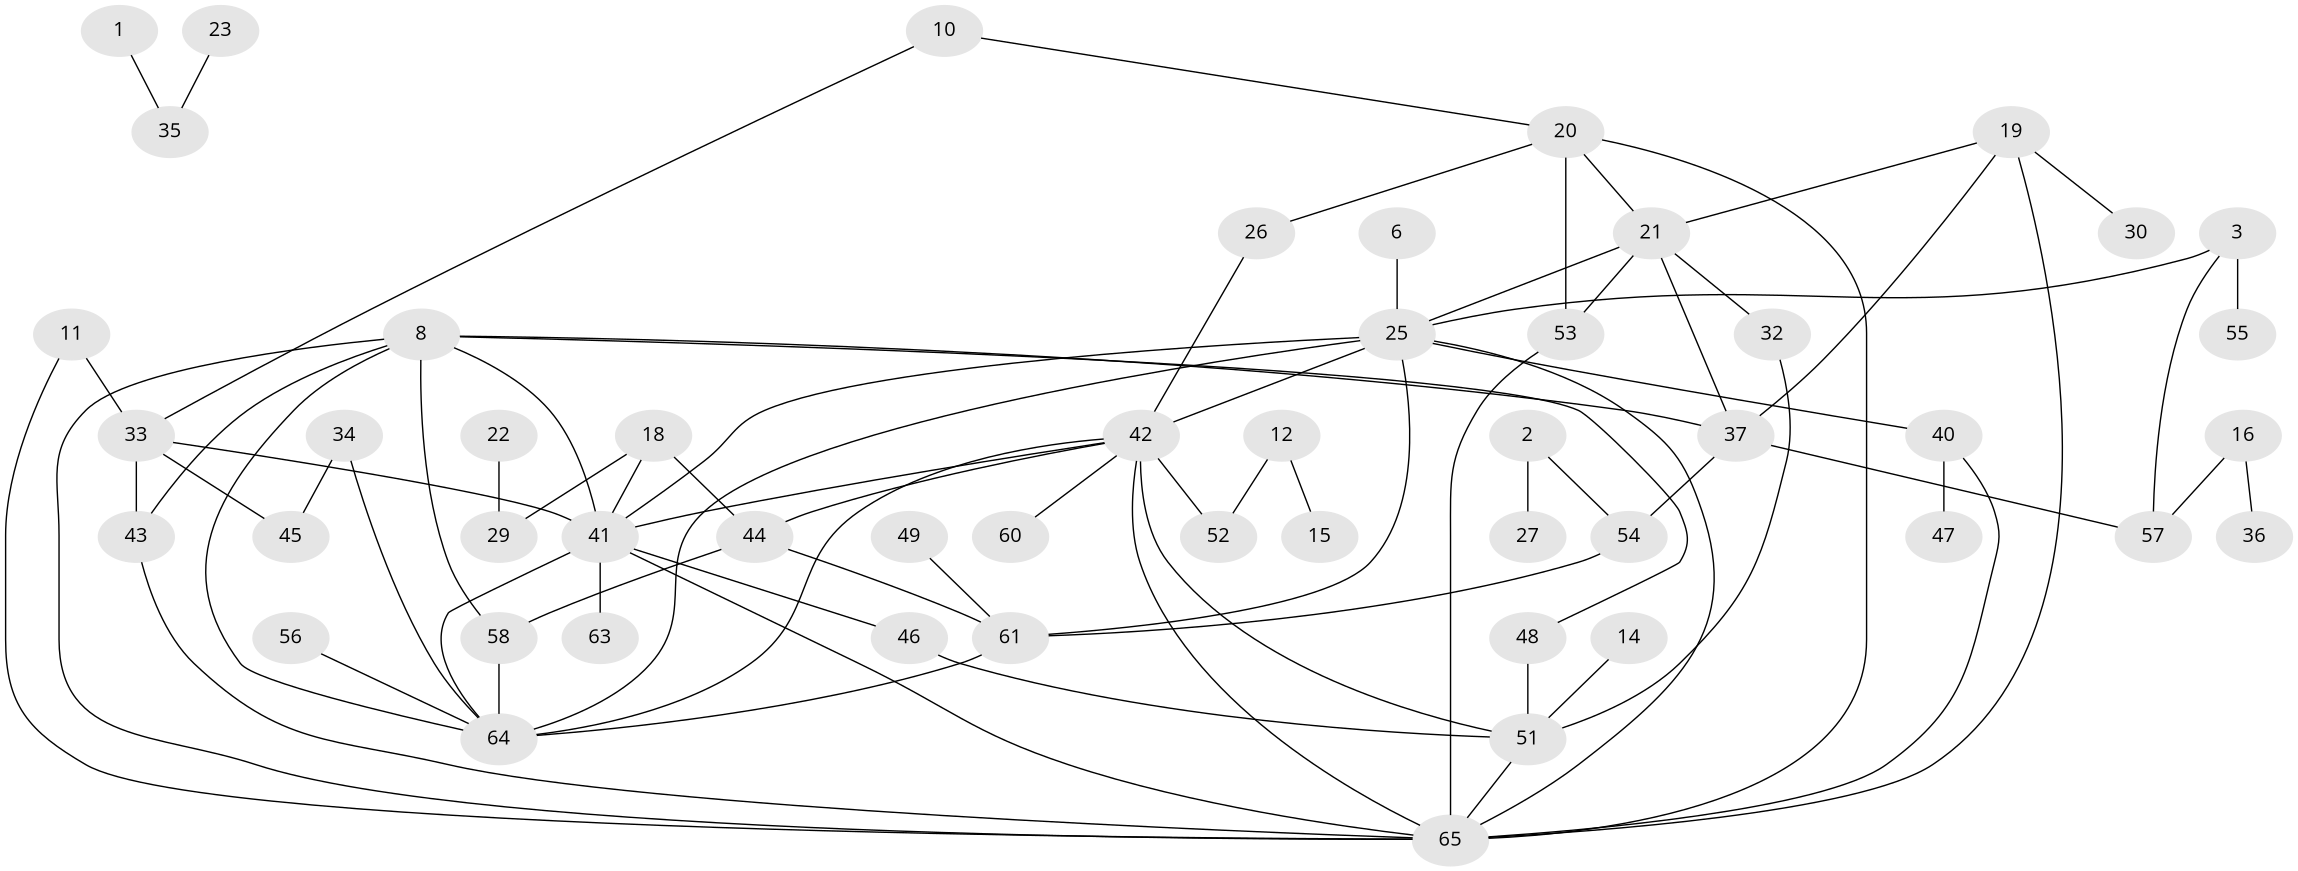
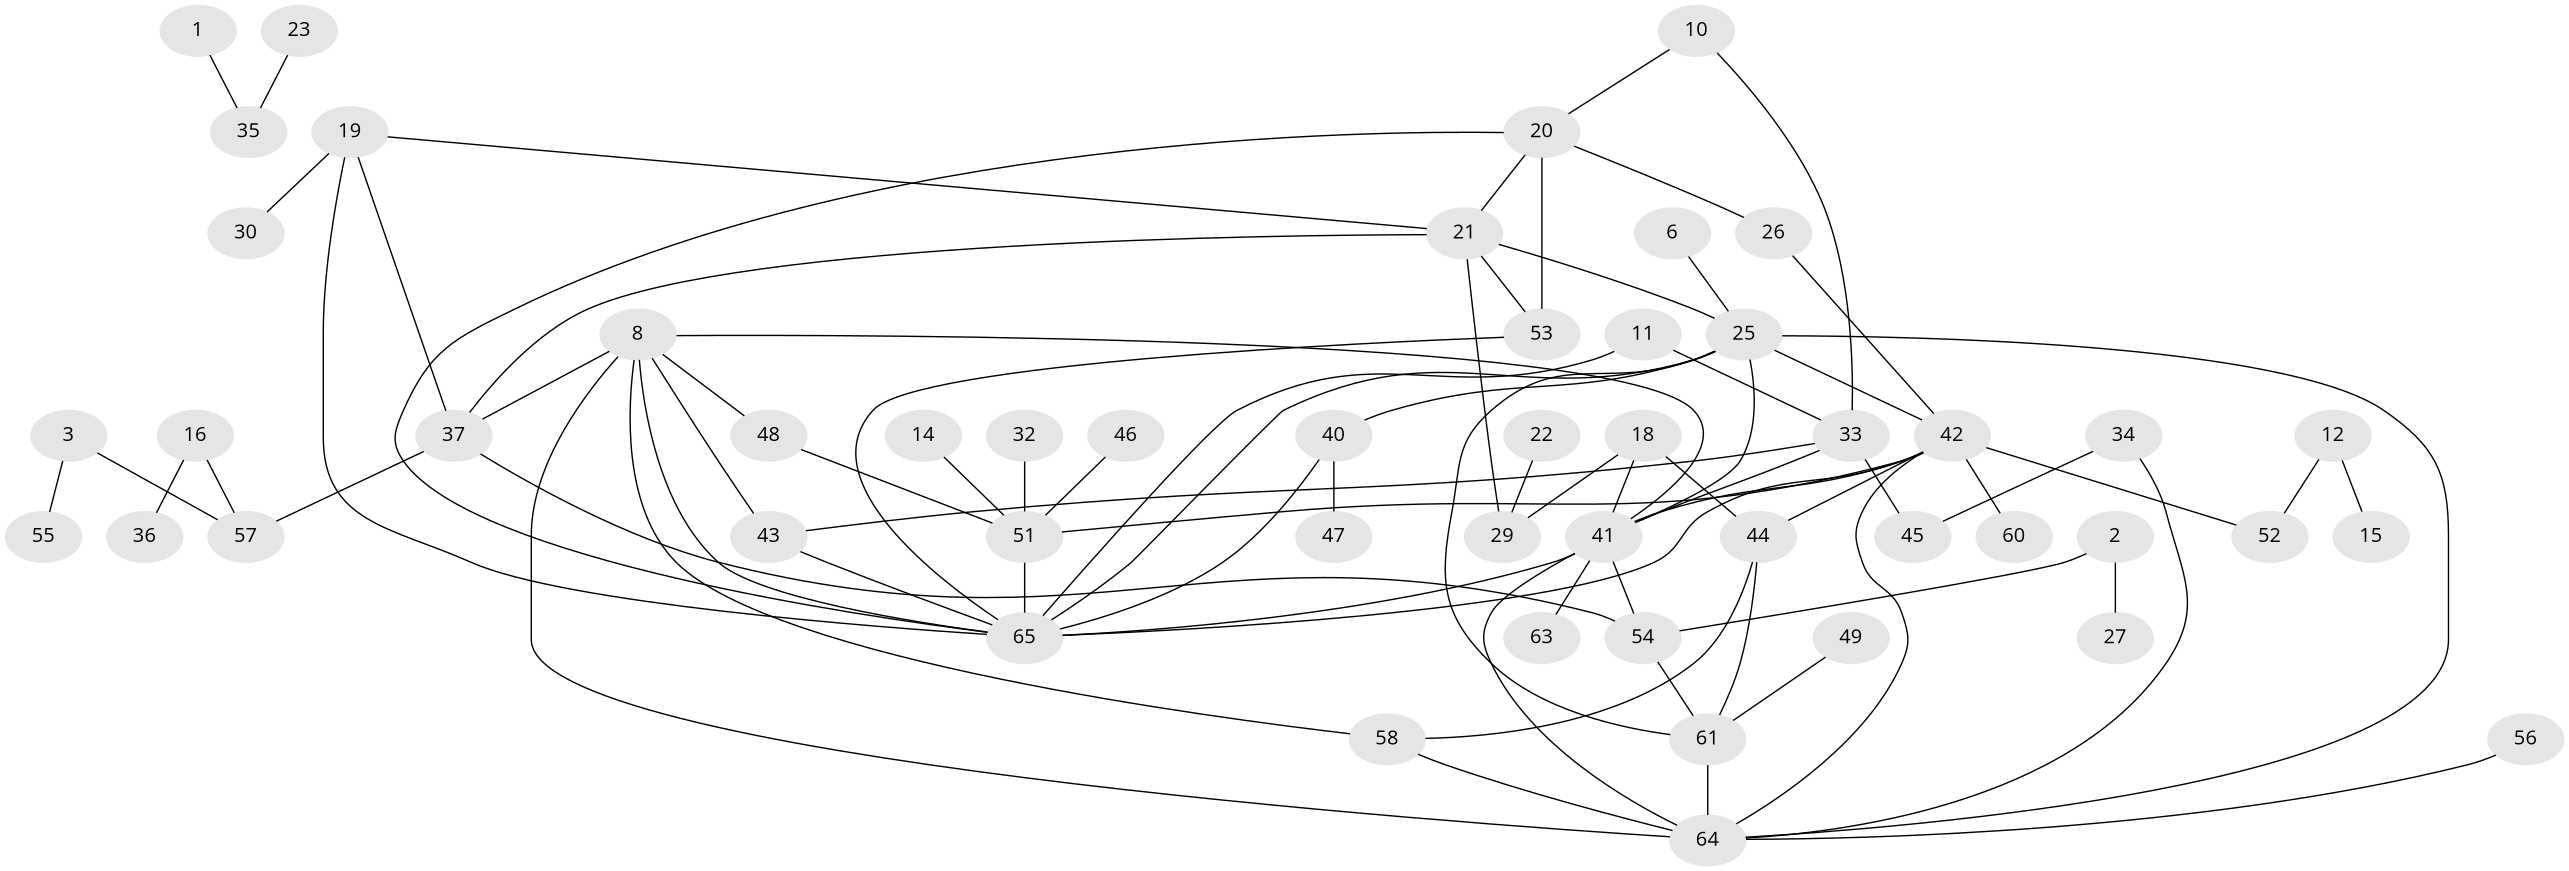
edge "21" -- "32": now "21" -- "29"
edge "3" -- "25": removed
edge "41" -- "46": now "41" -- "54"
